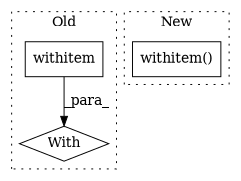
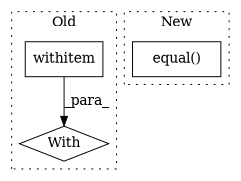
node "withitem()": label "withitem()" -> "equal()"
